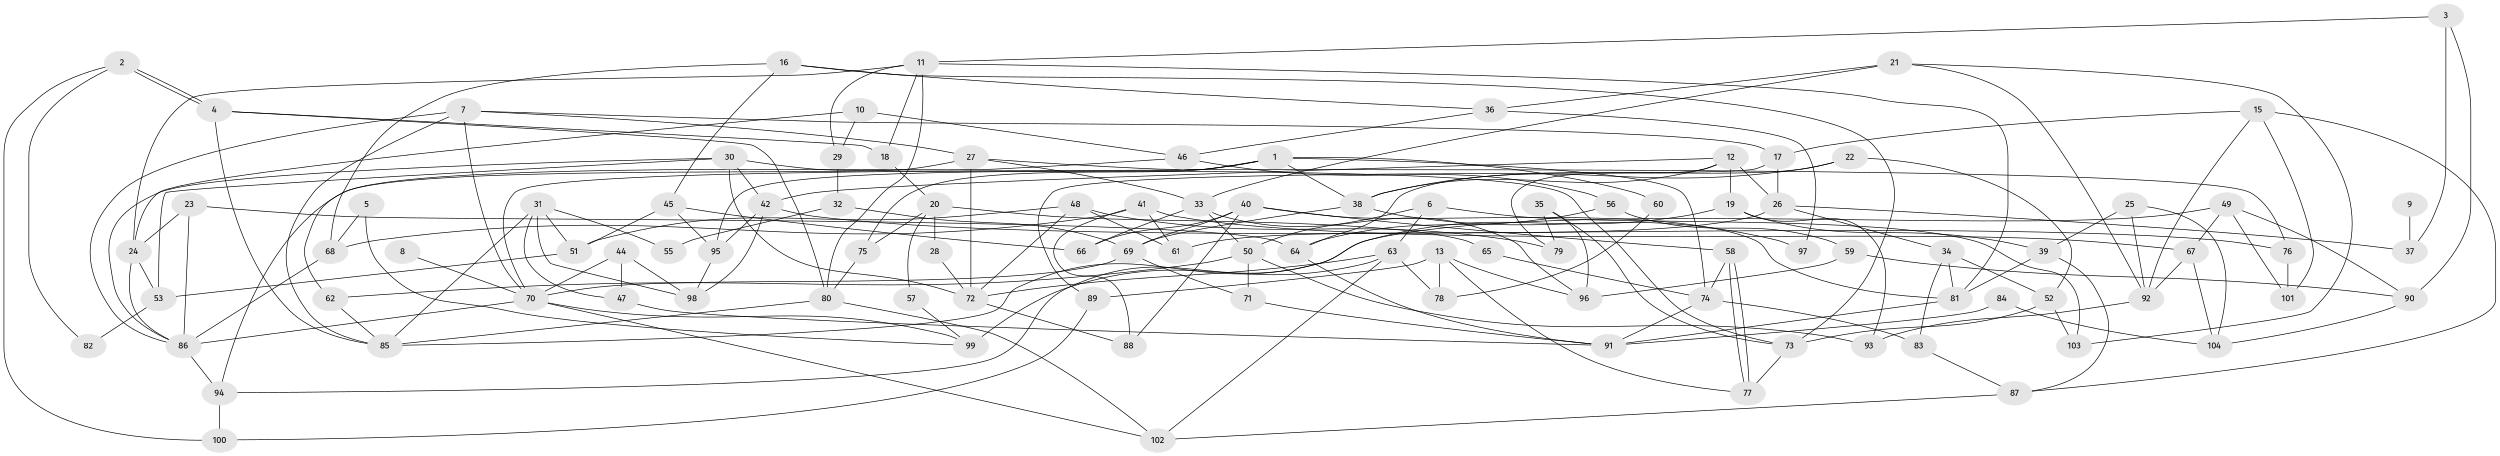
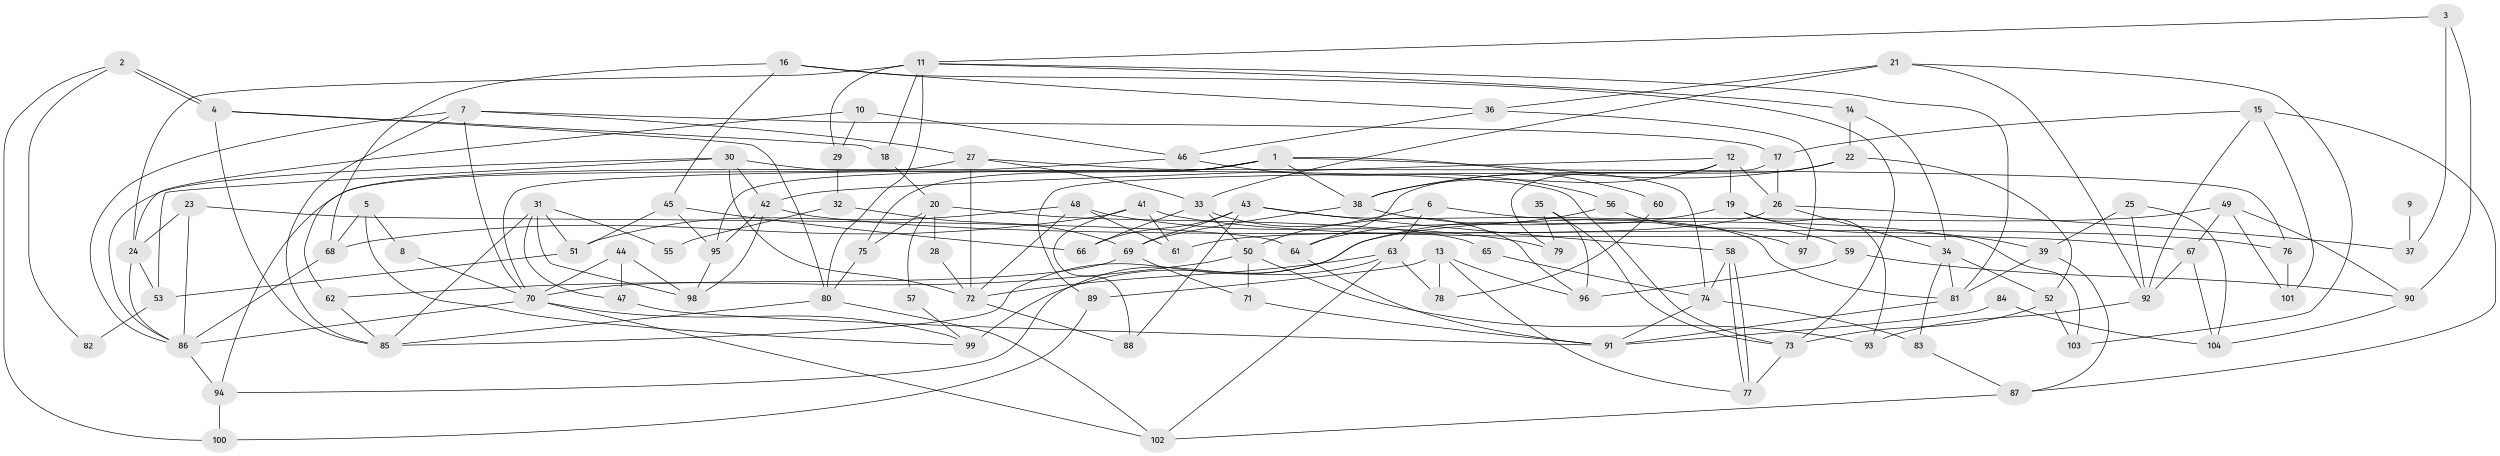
node "14": added
node "40": label "40" -> "43"
edge "5" -- "8": added
